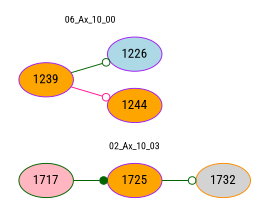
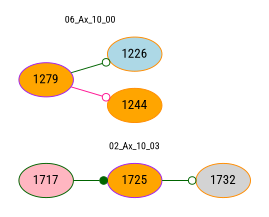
node "1226": color purple -> darkorange
node "1239": label "1239" -> "1279"
node "1244": color purple -> darkorange
